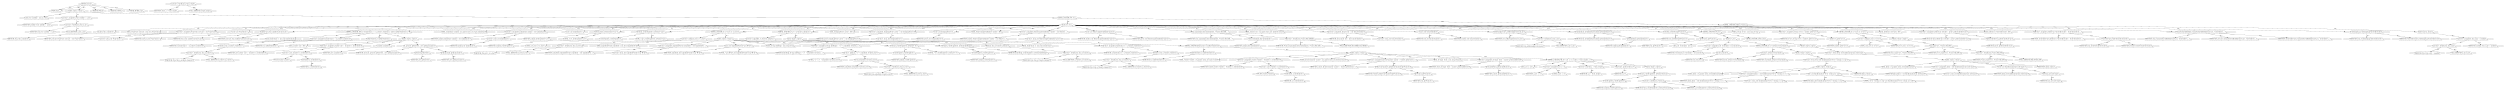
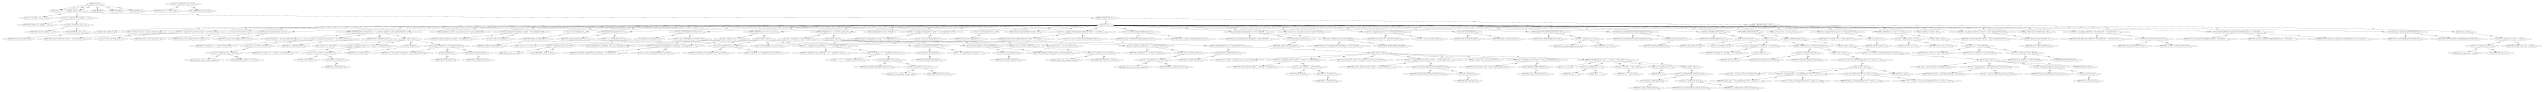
edge "(<operator>.alloc,new Commandline())" -> "(IDENTIFIER,command,new Commandline())": now "(<init>,new Commandline())" -> "(IDENTIFIER,command,new Commandline())"
